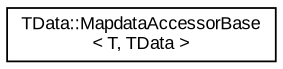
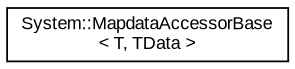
node "TData::MapdataAccessorBase < T, TData >": label "TData::MapdataAccessorBase < T, TData >" -> "System::MapdataAccessorBase < T, TData >"
